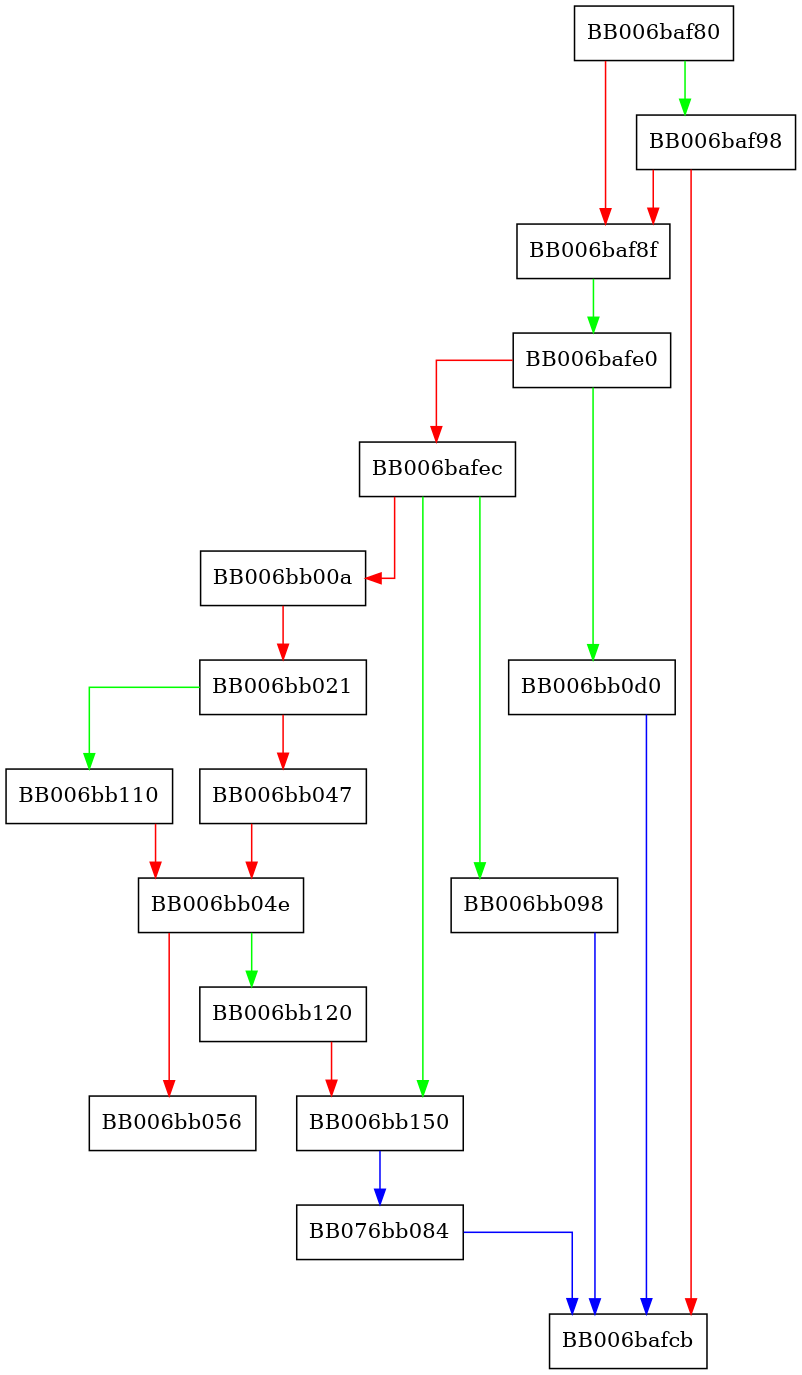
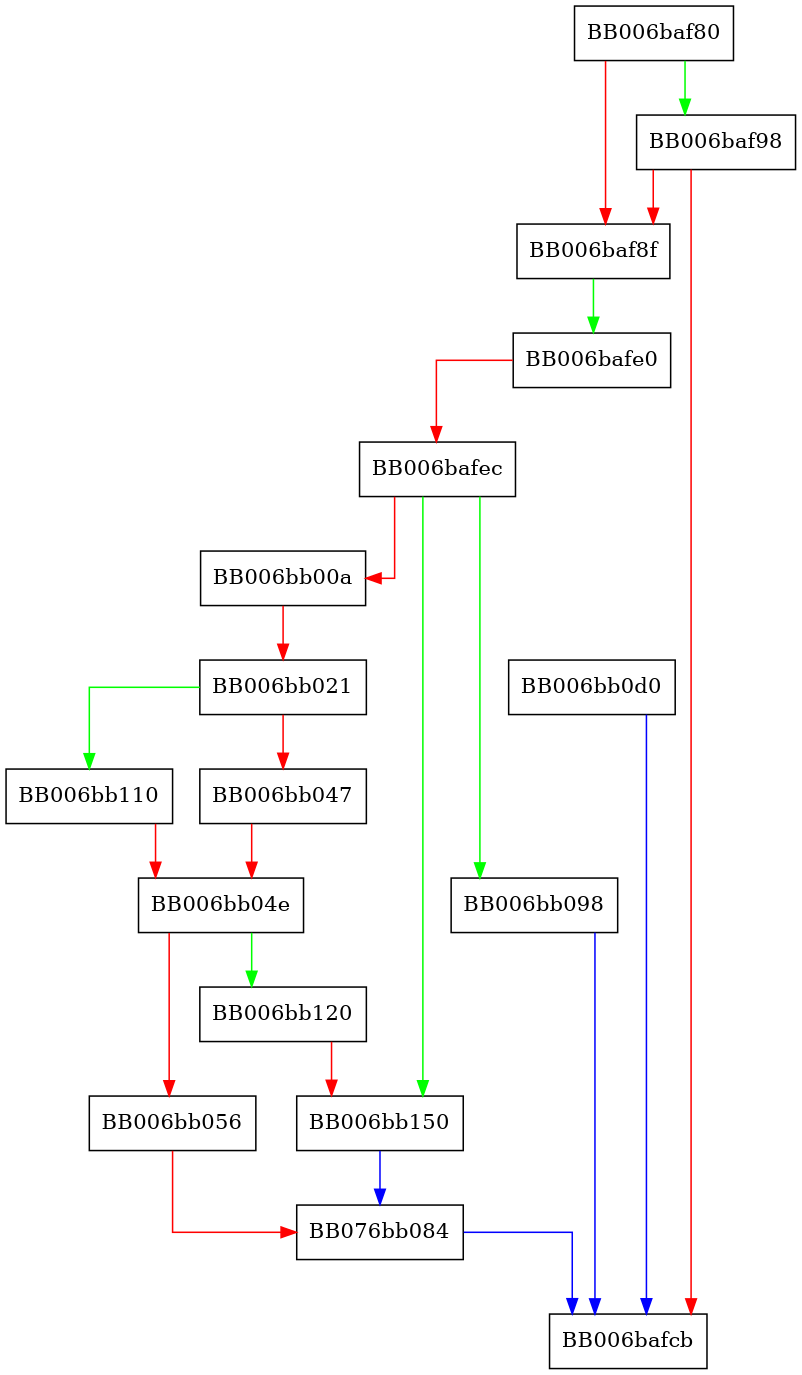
edge "BB006bafe0" -> "BB006bb0d0": removed
edge "BB006bb056" -> "BB076bb084": added
